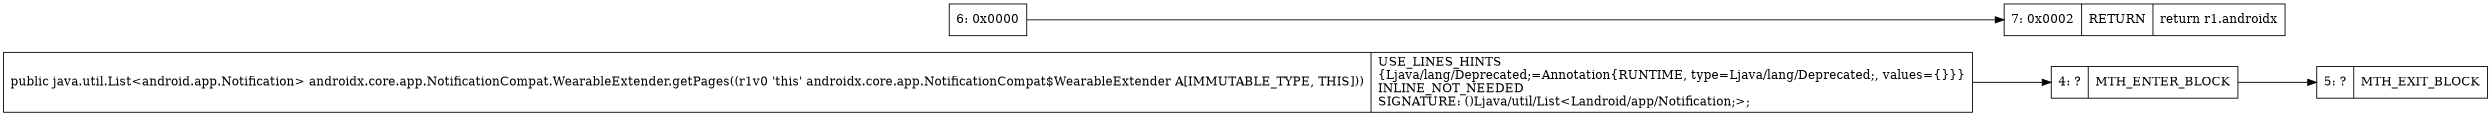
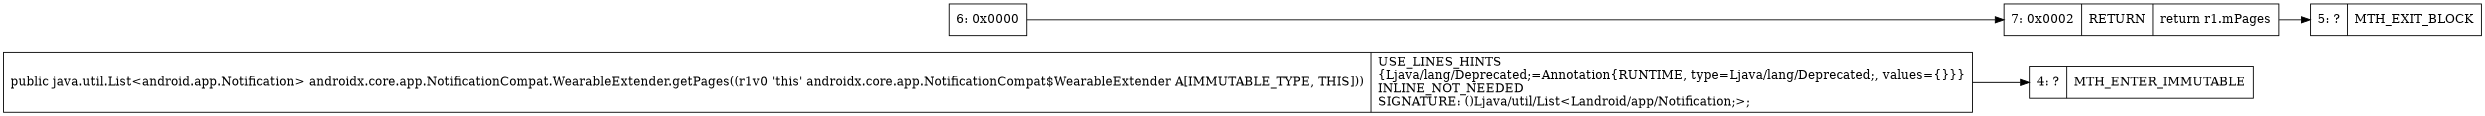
node "7: 0x0002": text "return r1.androidx" -> "return r1.mPages"
node "4: ?": text "MTH_ENTER_BLOCK" -> "MTH_ENTER_IMMUTABLE"
edge "4: ?" -> "5: ?": now "7: 0x0002" -> "5: ?"
